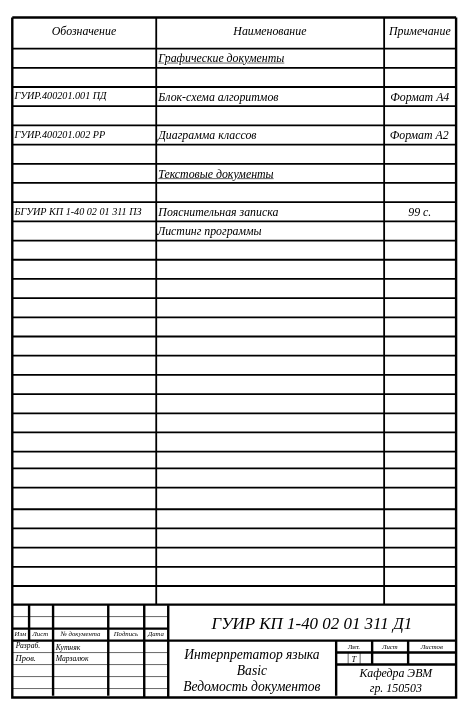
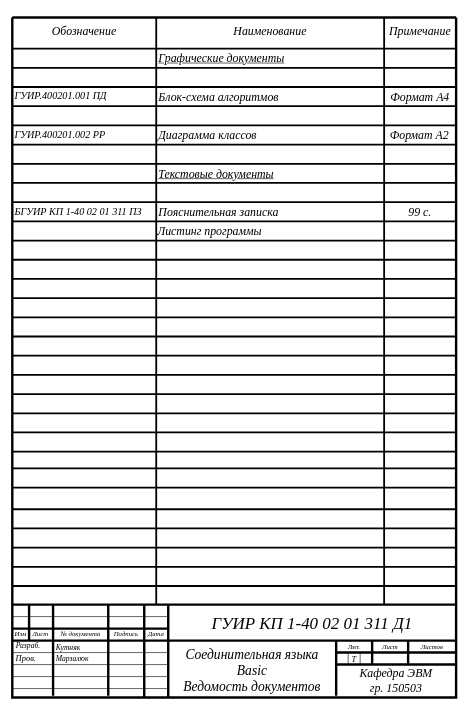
node "Интерпретатор языка Basic Ведомость документов": label "Интерпретатор языка Basic Ведомость документов" -> "Соединительная языка Basic Ведомость документов"
